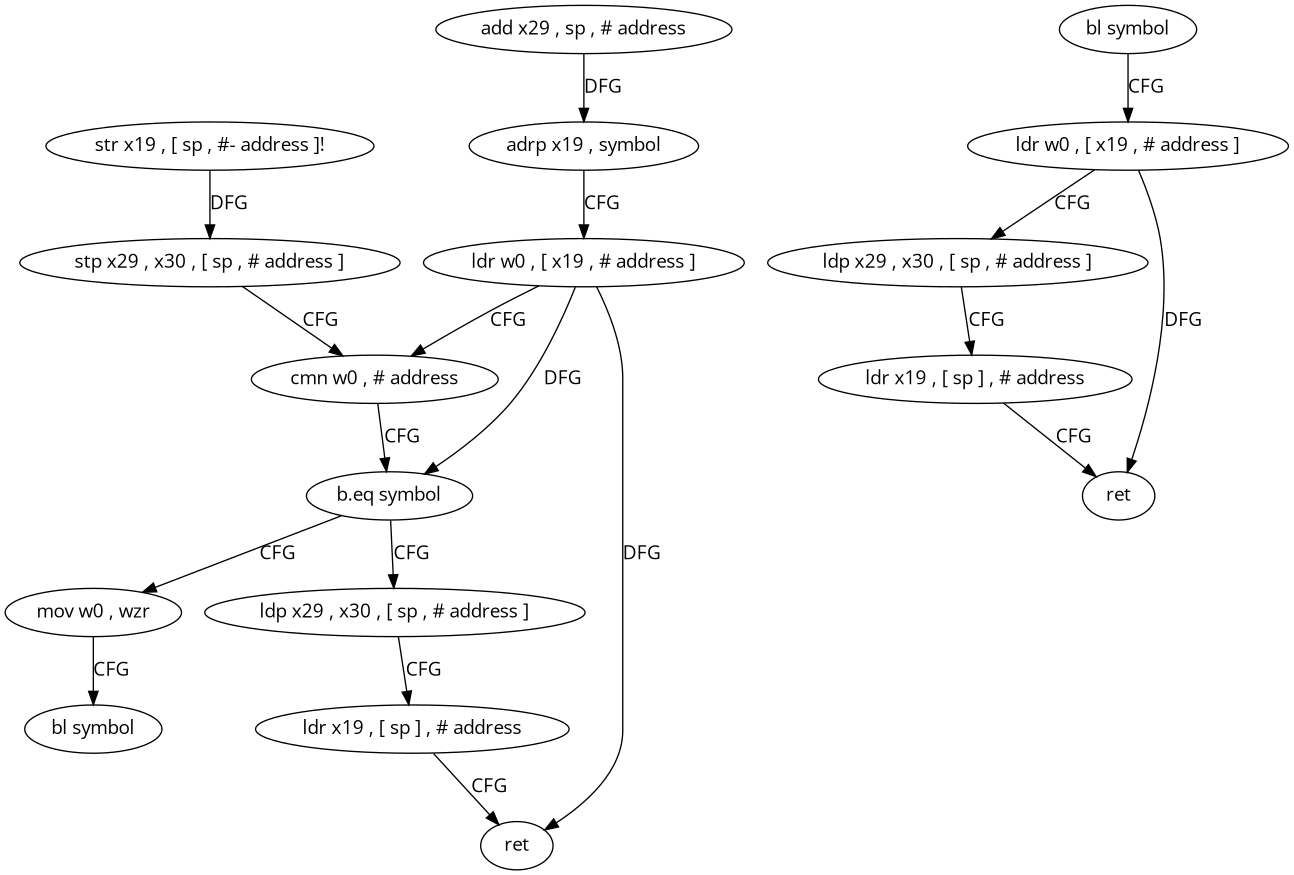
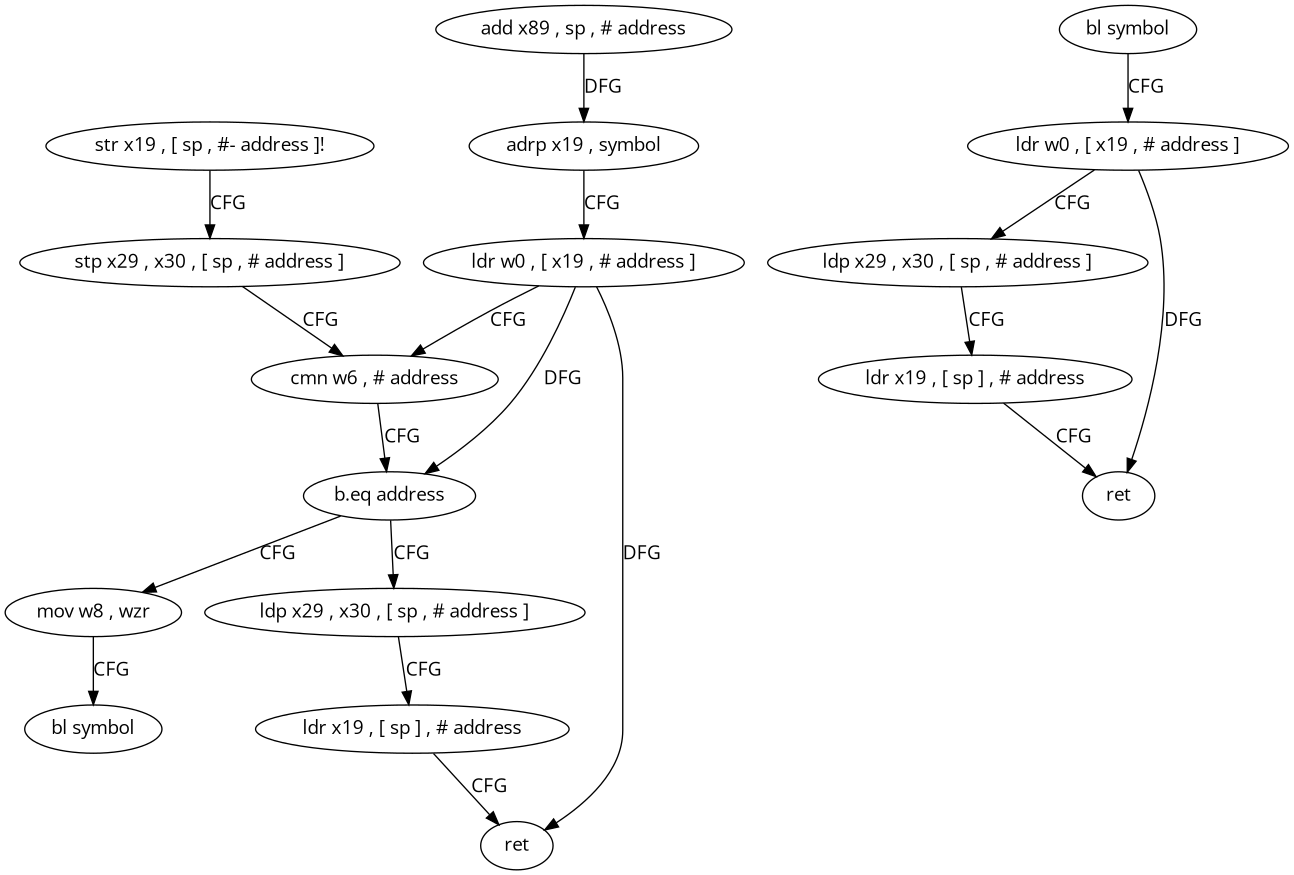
node "add x29 , sp , # address": label "add x29 , sp , # address" -> "add x89 , sp , # address"
edge "str x19 , [ sp , #- address ]!" -> "stp x29 , x30 , [ sp , # address ]": label "DFG" -> "CFG"
node "cmn w0 , # address": label "cmn w0 , # address" -> "cmn w6 , # address"
node "b.eq symbol": label "b.eq symbol" -> "b.eq address"
node "mov w0 , wzr": label "mov w0 , wzr" -> "mov w8 , wzr"
